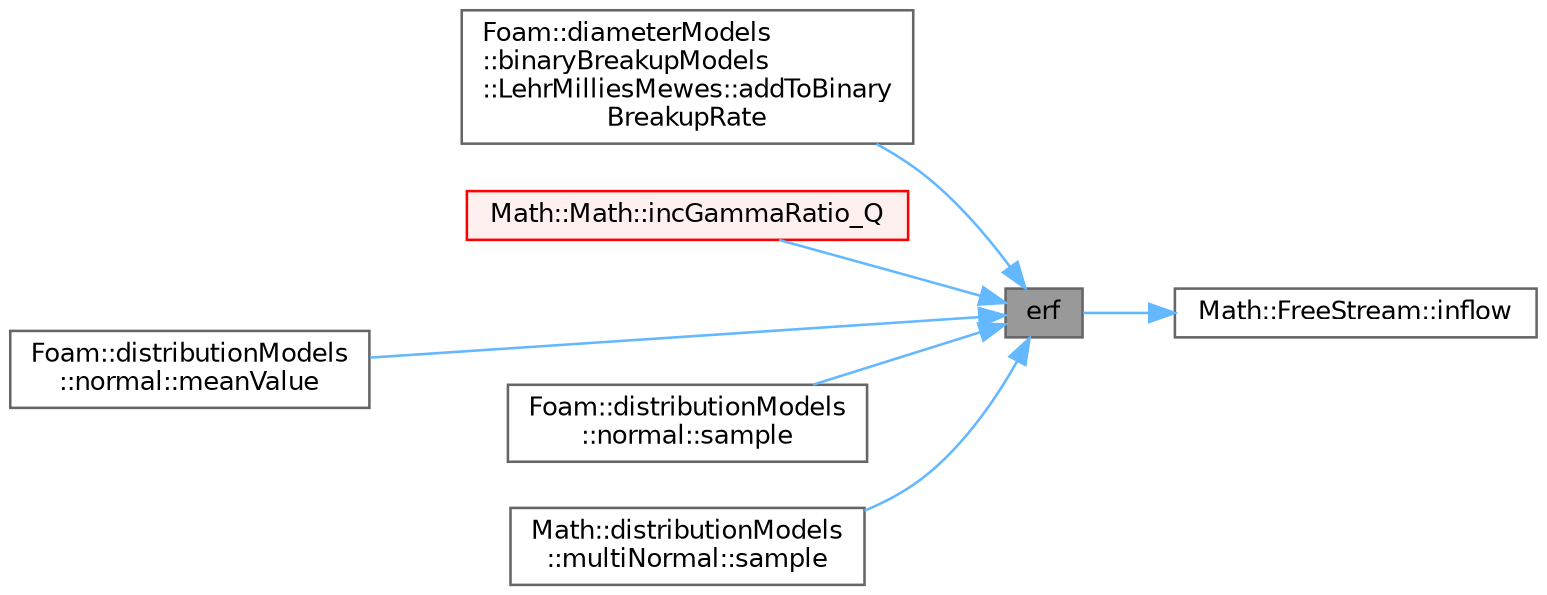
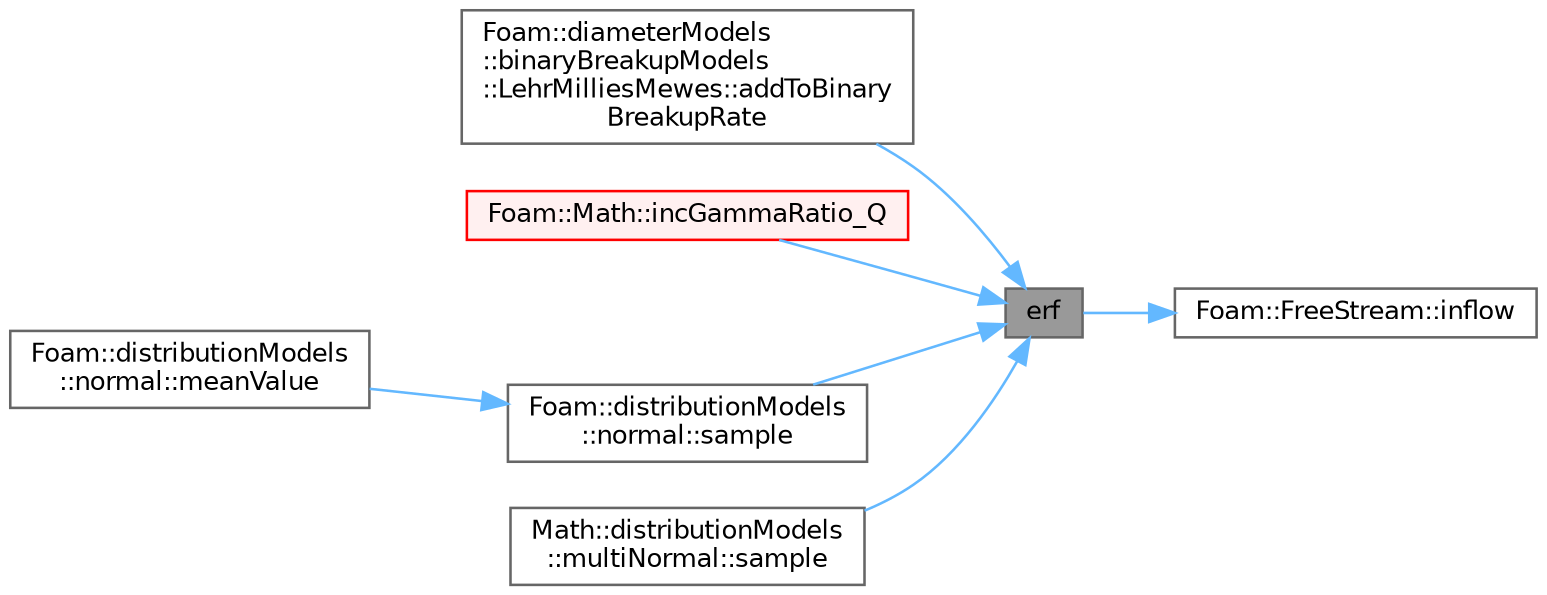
node "Math::Math::incGammaRatio_Q": label "Math::Math::incGammaRatio_Q" -> "Foam::Math::incGammaRatio_Q"
node "Math::FreeStream::inflow": label "Math::FreeStream::inflow" -> "Foam::FreeStream::inflow"
edge "Foam::distributionModels ::normal::meanValue" -> "erf": now "Foam::distributionModels ::normal::meanValue" -> "Foam::distributionModels ::normal::sample"
